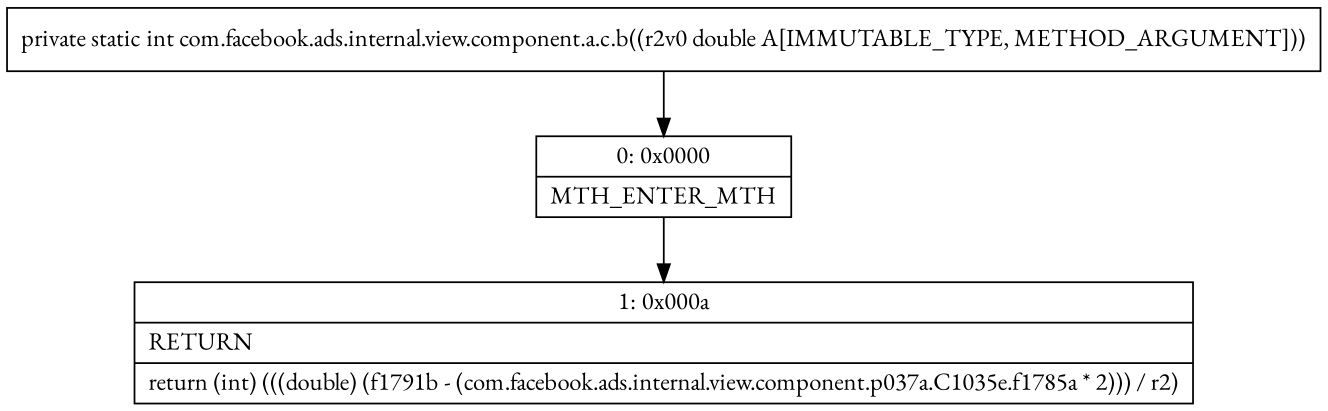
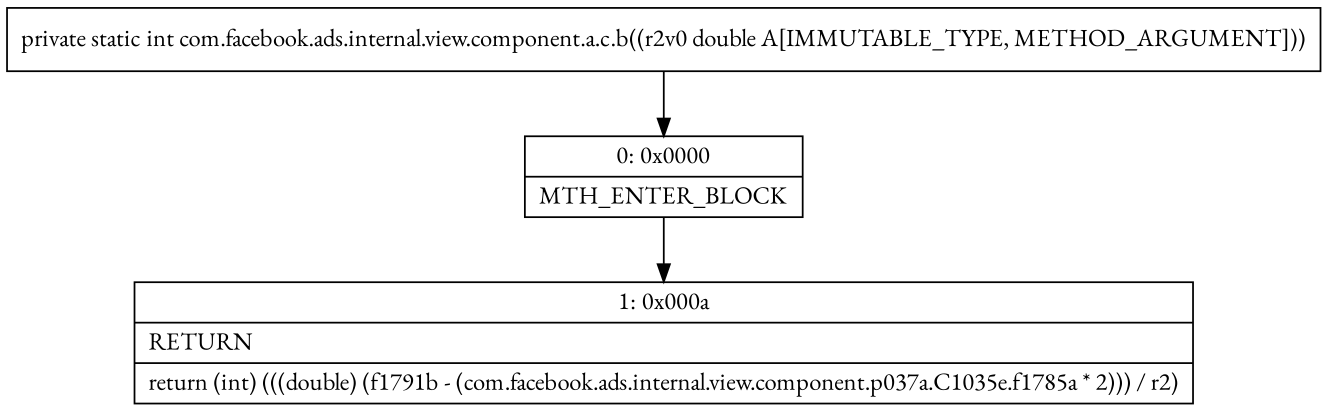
node "0: 0x0000": text "MTH_ENTER_MTH" -> "MTH_ENTER_BLOCK"
